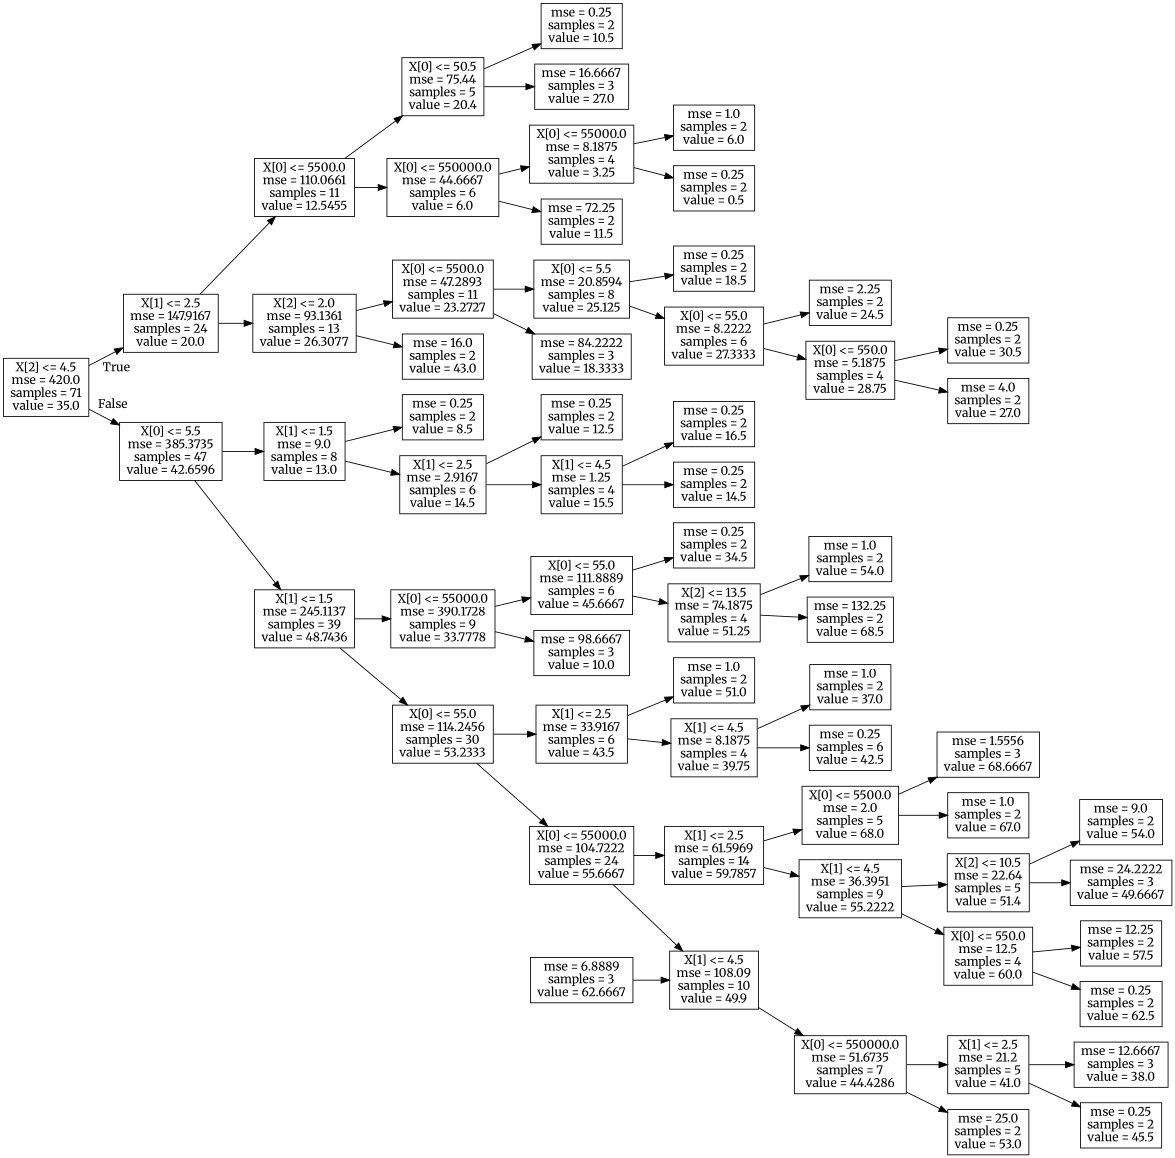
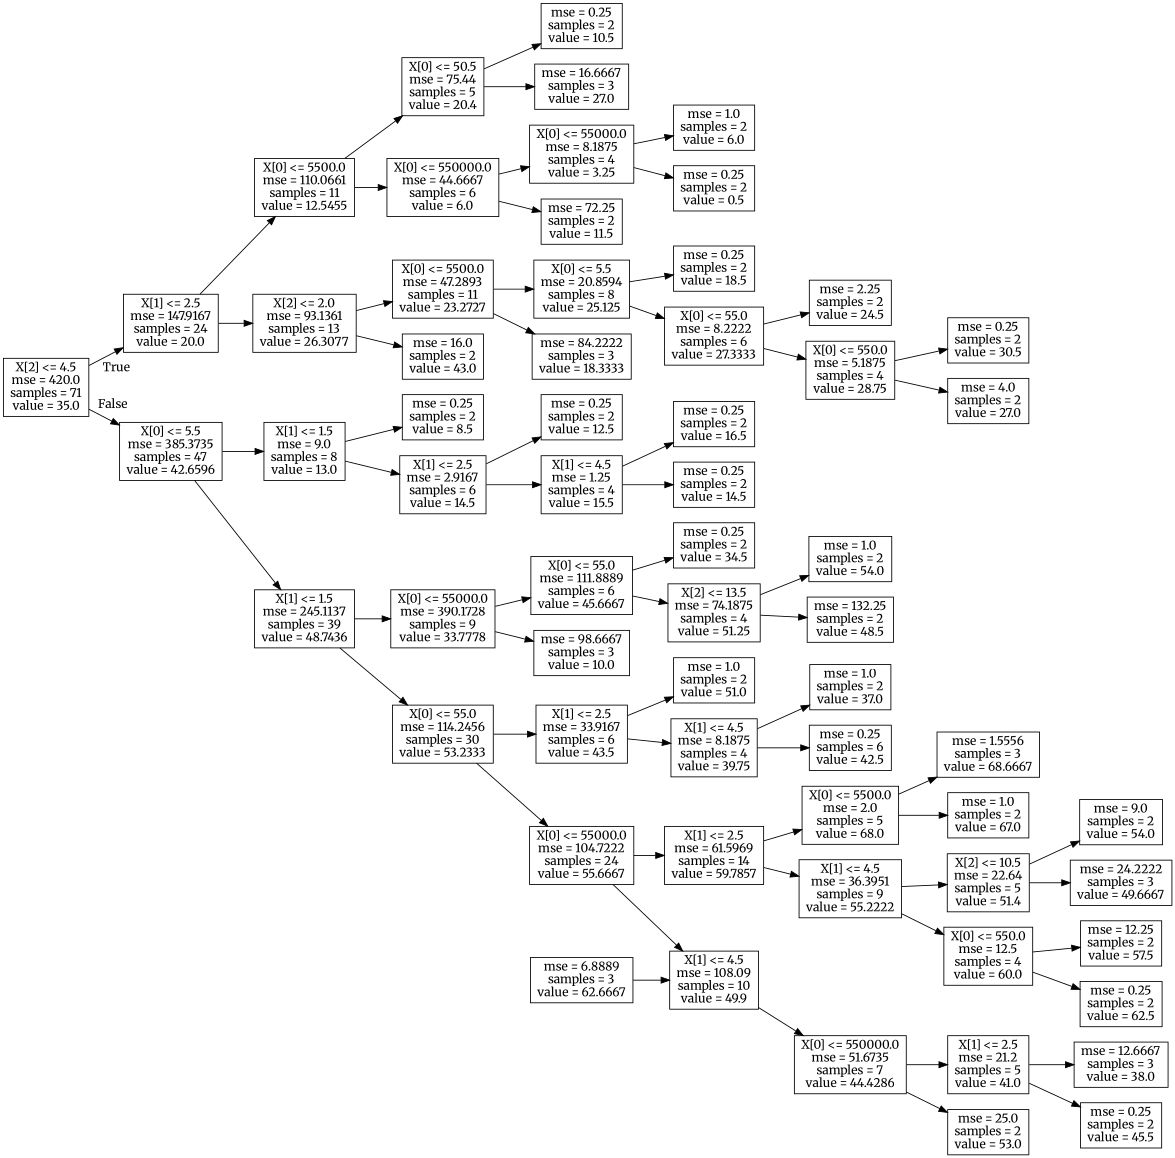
node "mse = 132.25 samples = 2 value = 68.5": label "mse = 132.25 samples = 2 value = 68.5" -> "mse = 132.25 samples = 2 value = 48.5"
